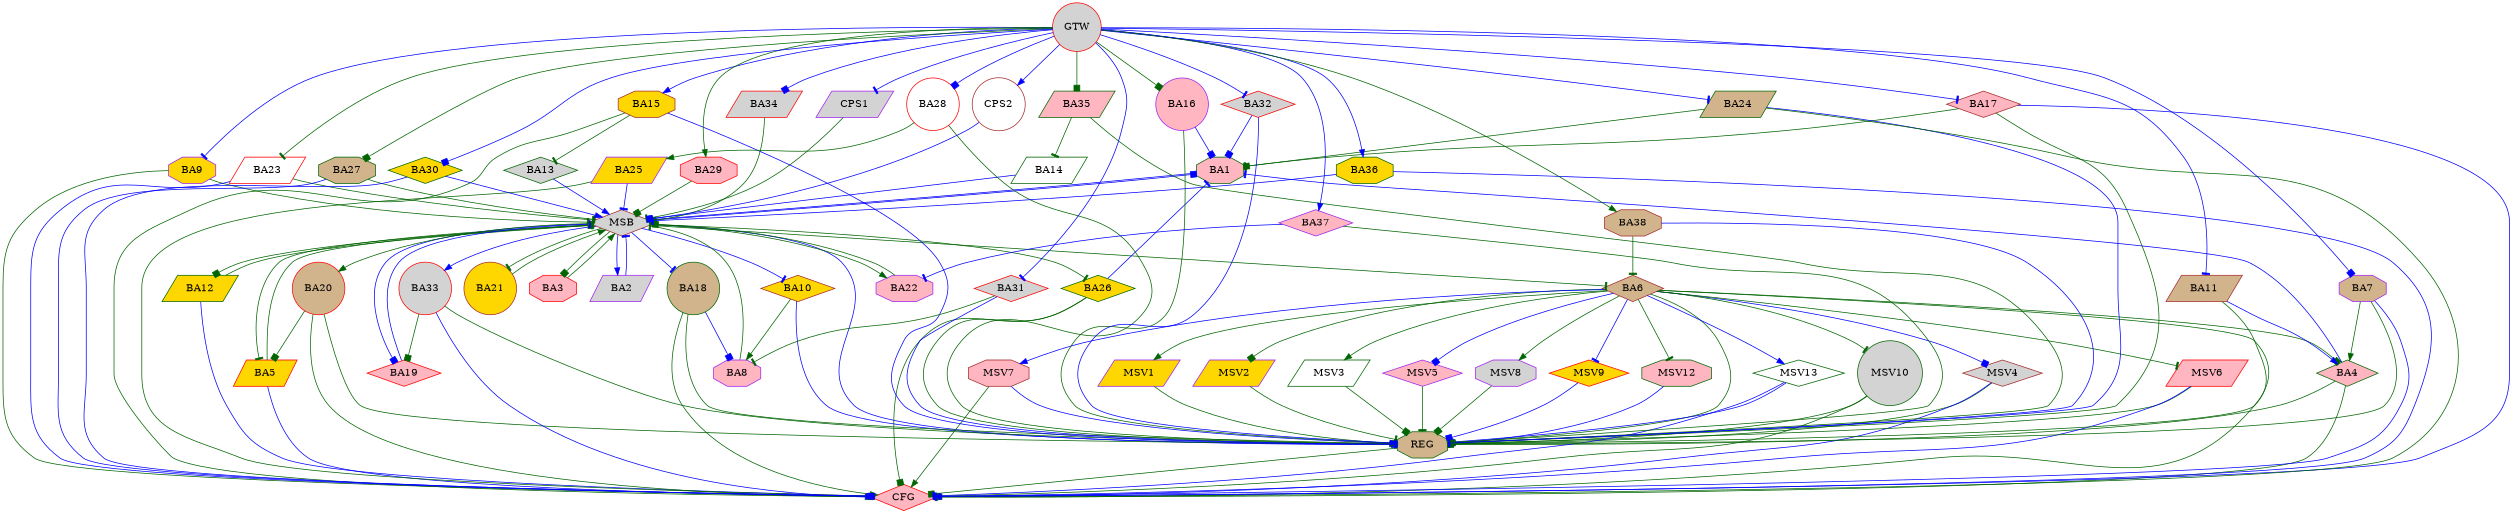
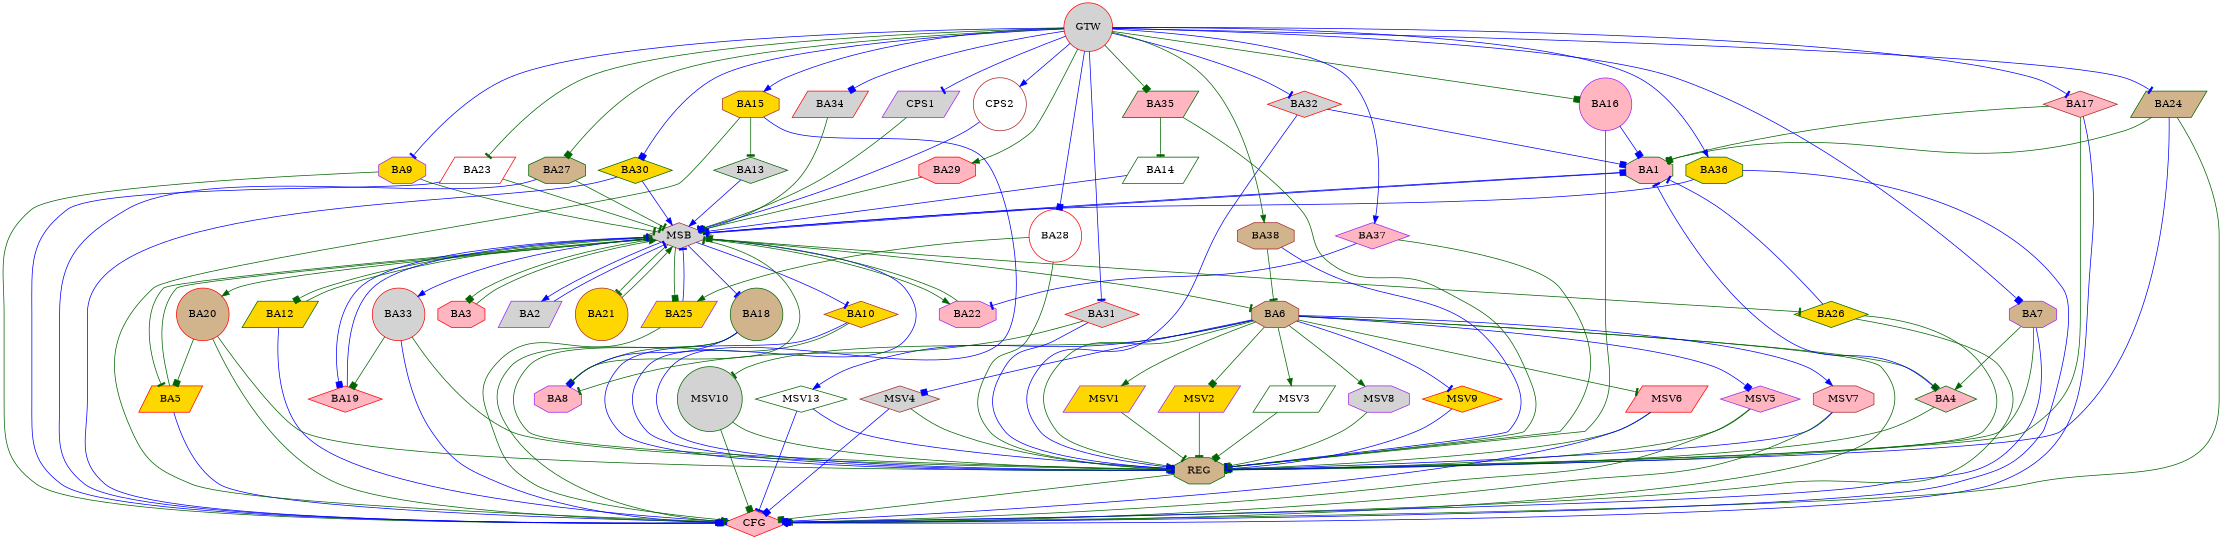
edge "MSB" -> "BA25": added
node "BA6": shape diamond -> octagon
node "BA11": removed
node "MSV12": removed
edge "BA36" -> "CFG": arrowhead normal -> box
edge "BA4" -> "CFG": now "MSV5" -> "CFG"
